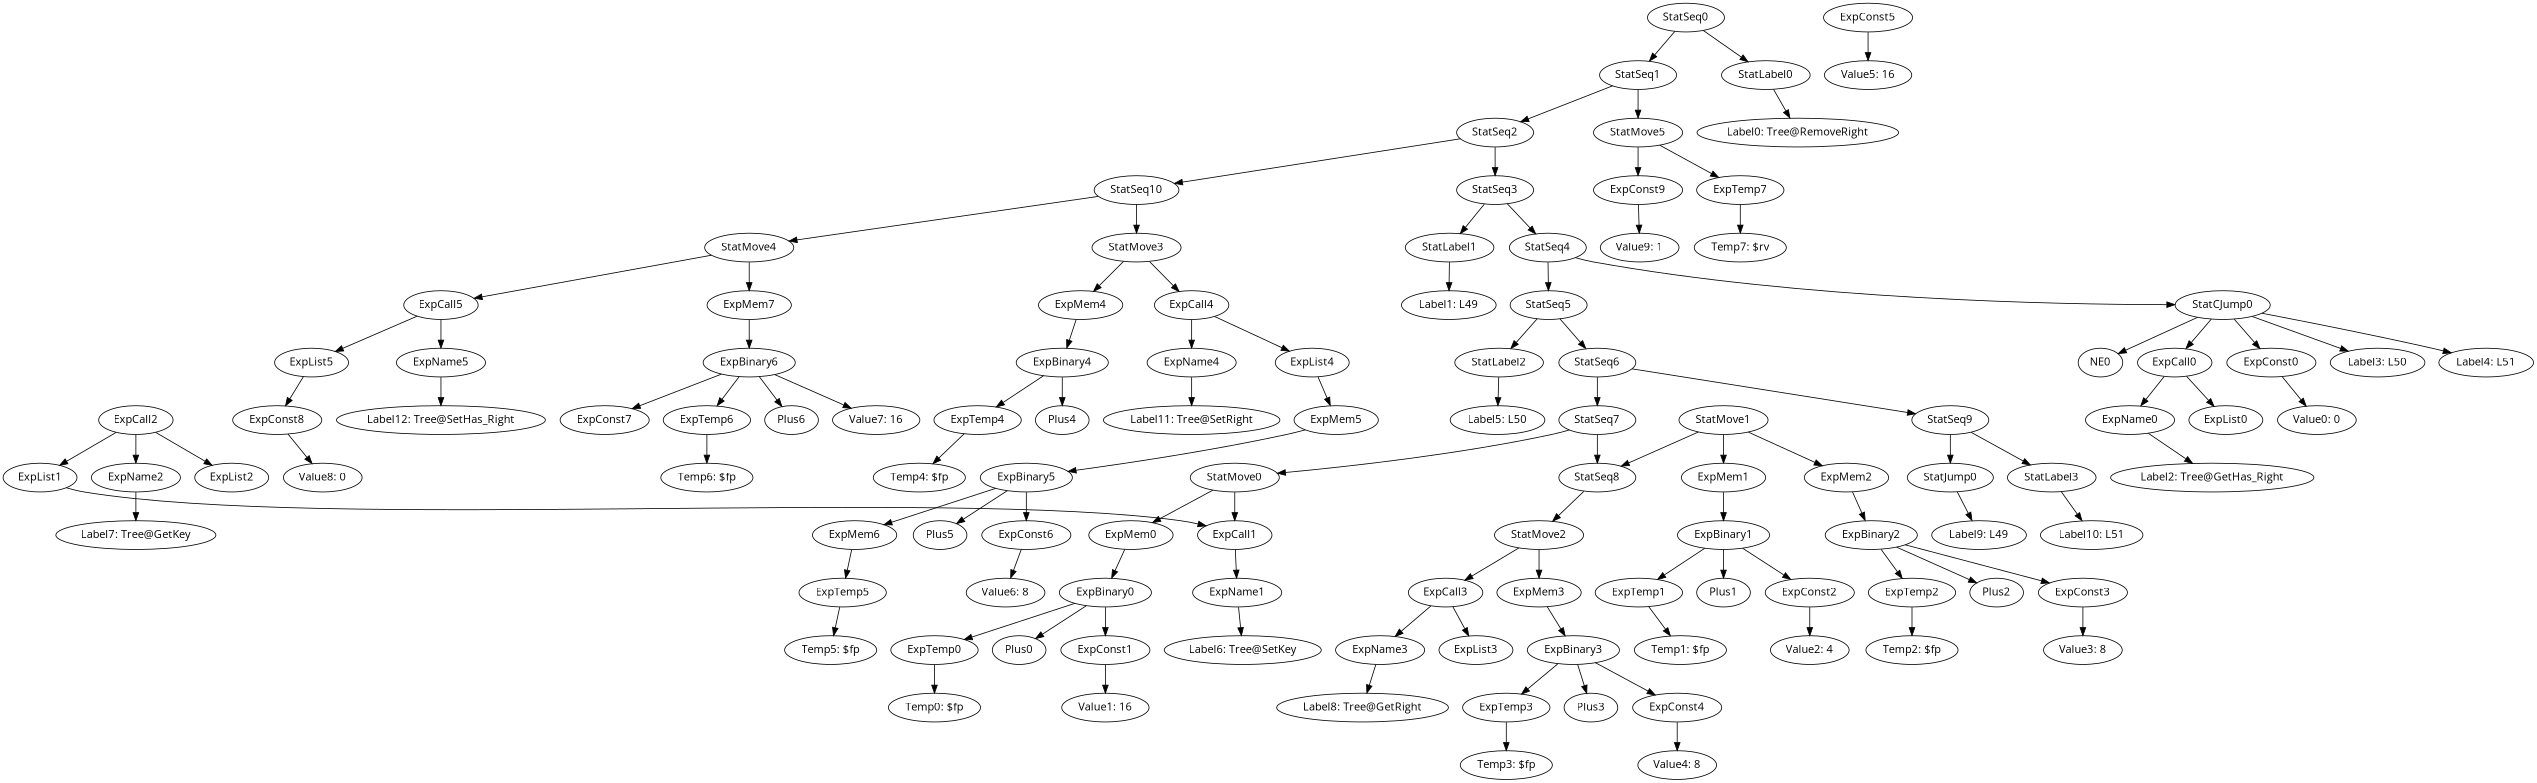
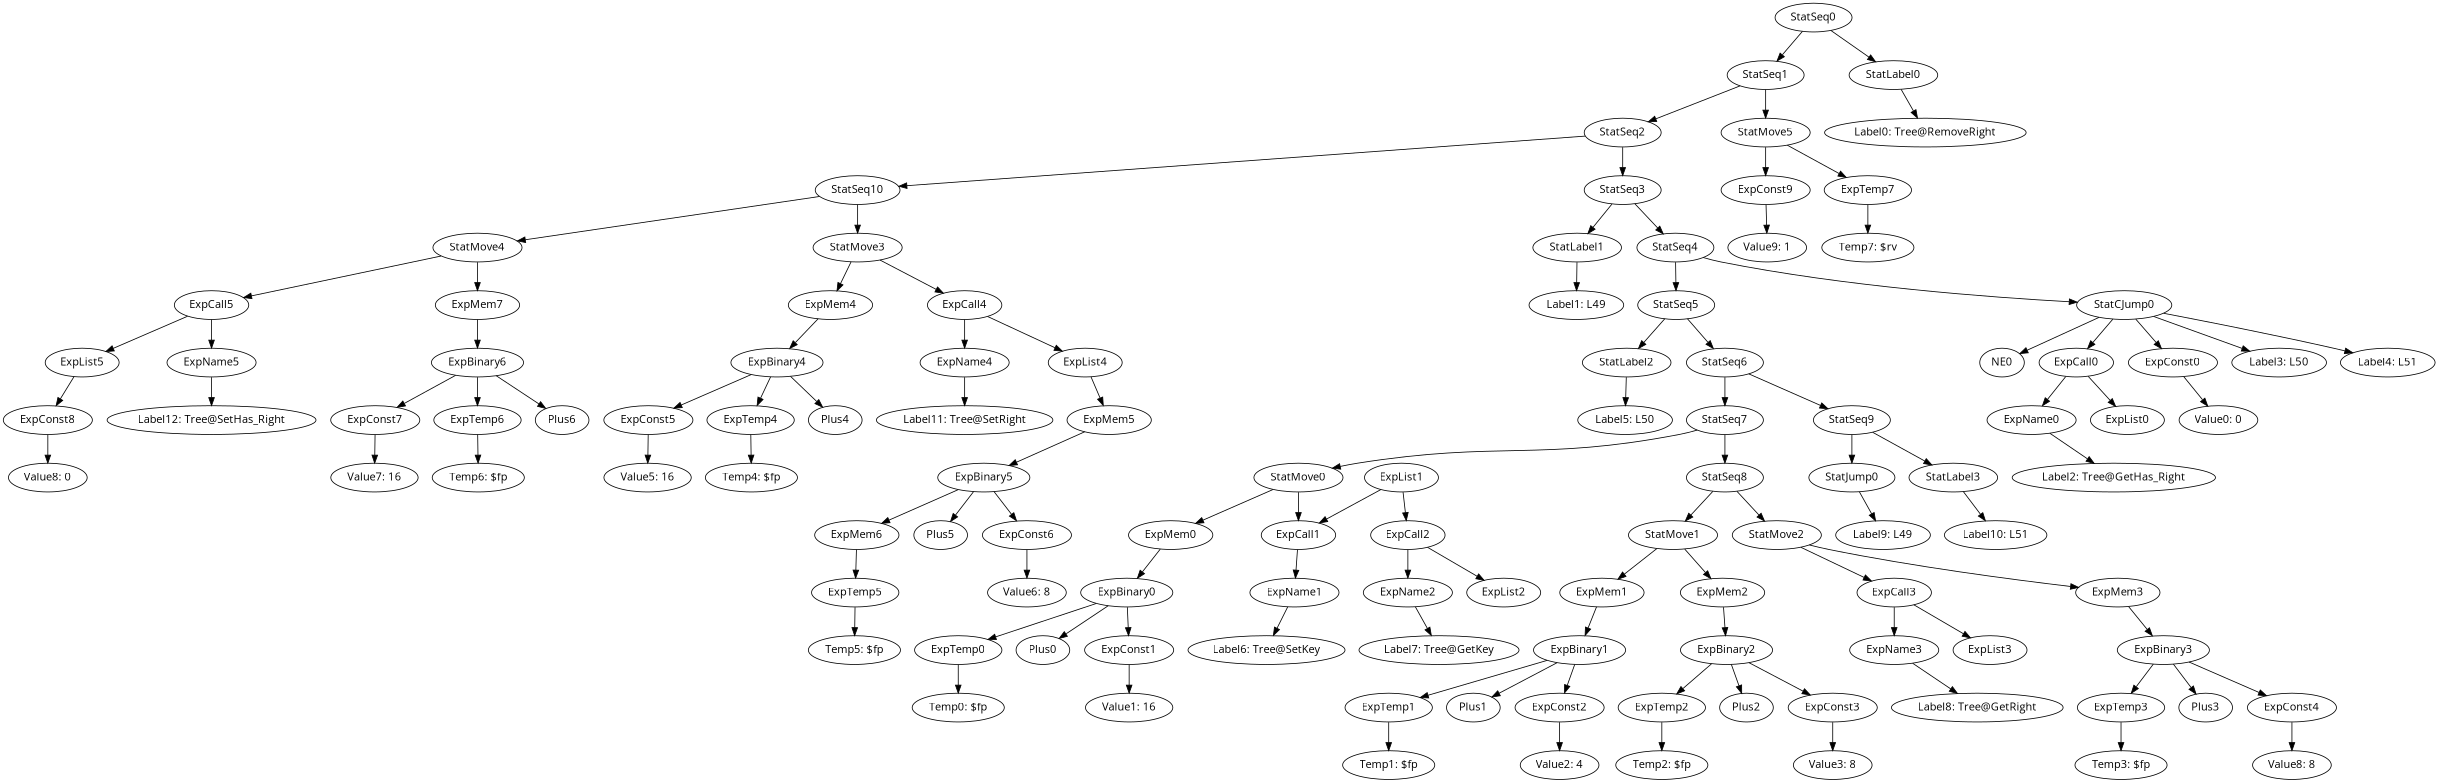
edge "ExpBinary4" -> "ExpConst5": added
edge "ExpBinary6" -> "Value7: 16": now "ExpConst7" -> "Value7: 16"
edge "ExpCall2" -> "ExpList1": reversed
edge "StatMove1" -> "StatSeq8": reversed
node "Value4: 8": label "Value4: 8" -> "Value8: 8"
